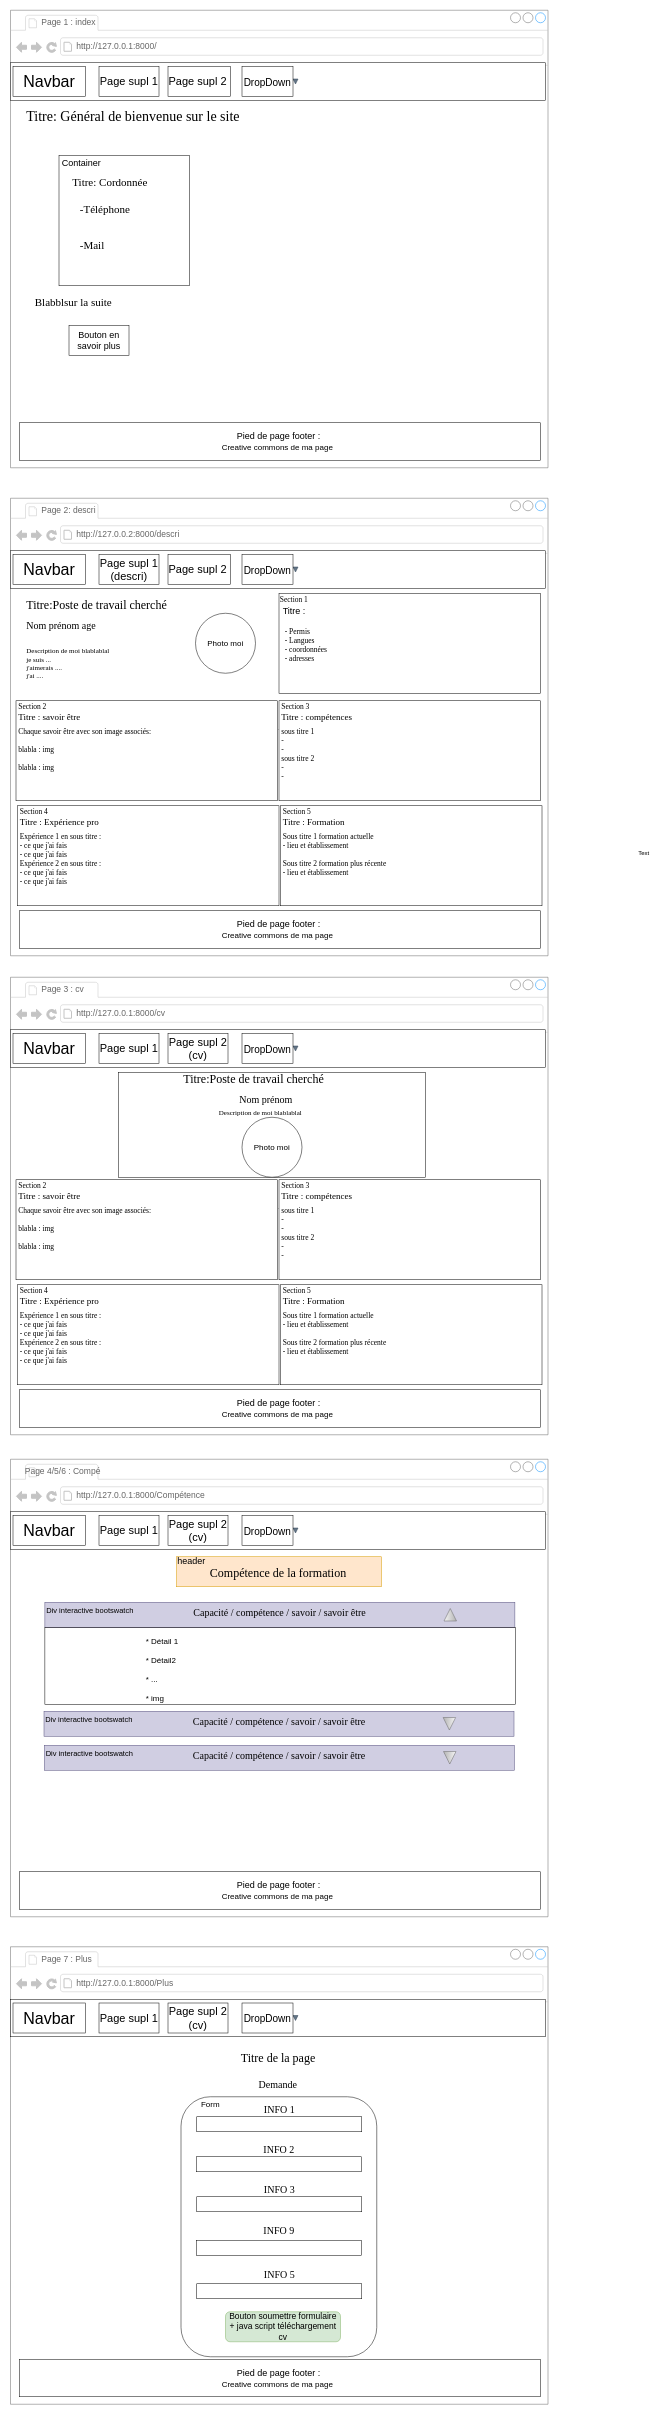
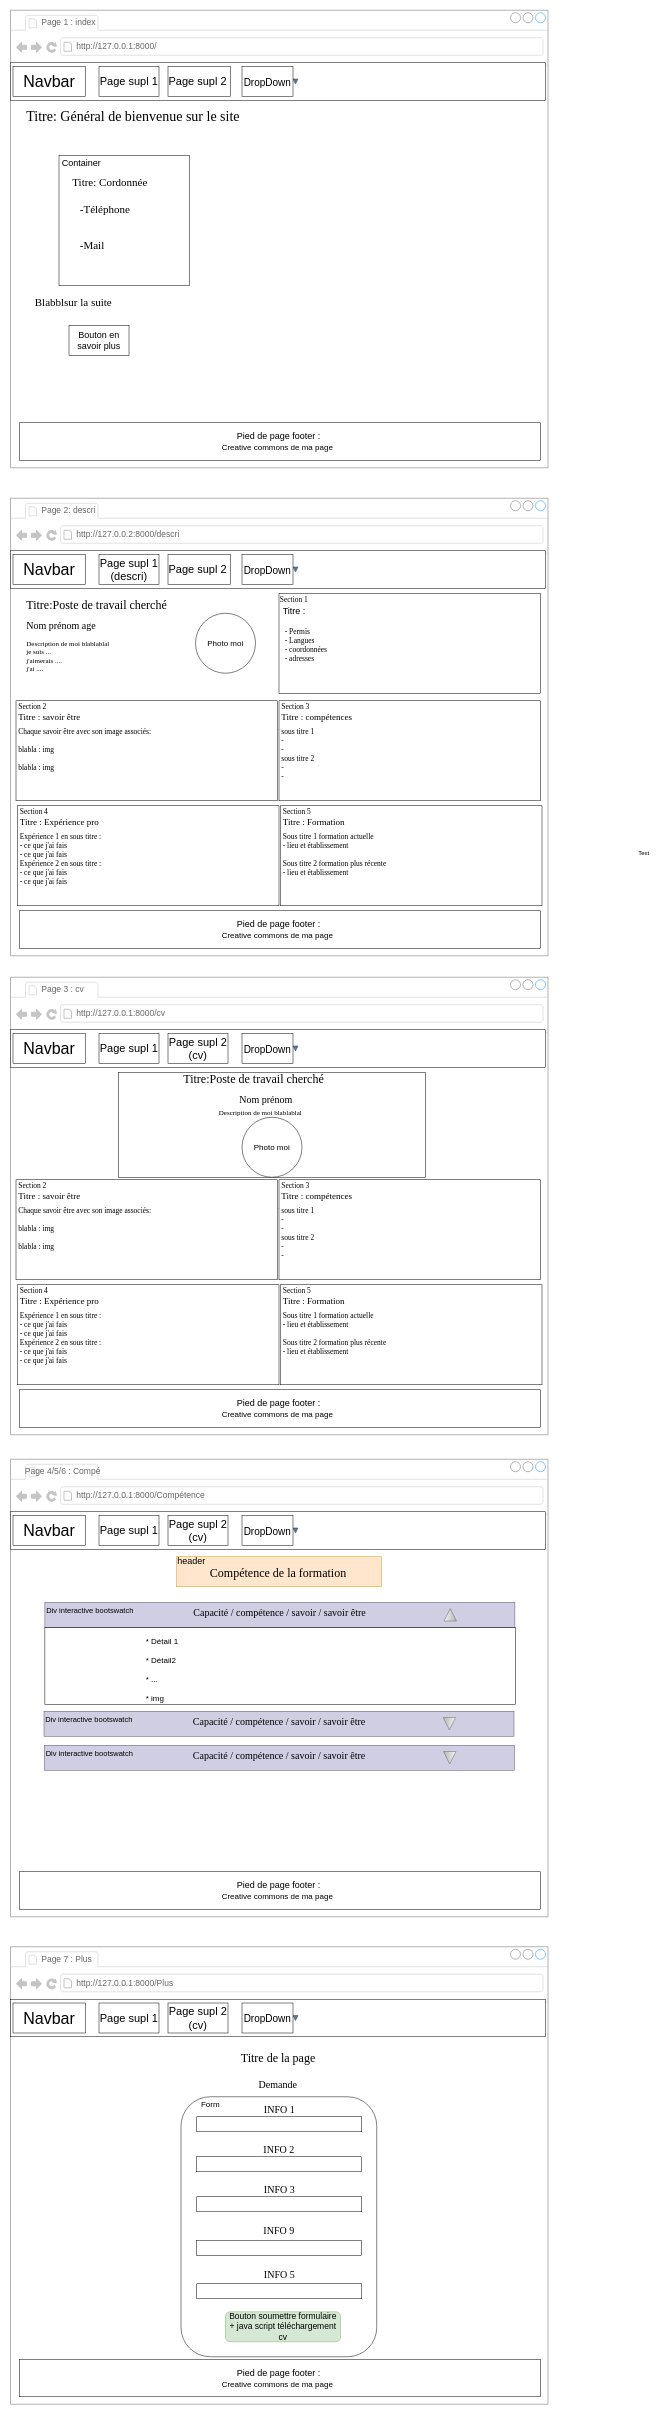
node "Description de moi blablablal je suis ... j'aimerais .... j'ai ....": moved (85, 665) -> (85, 657)
